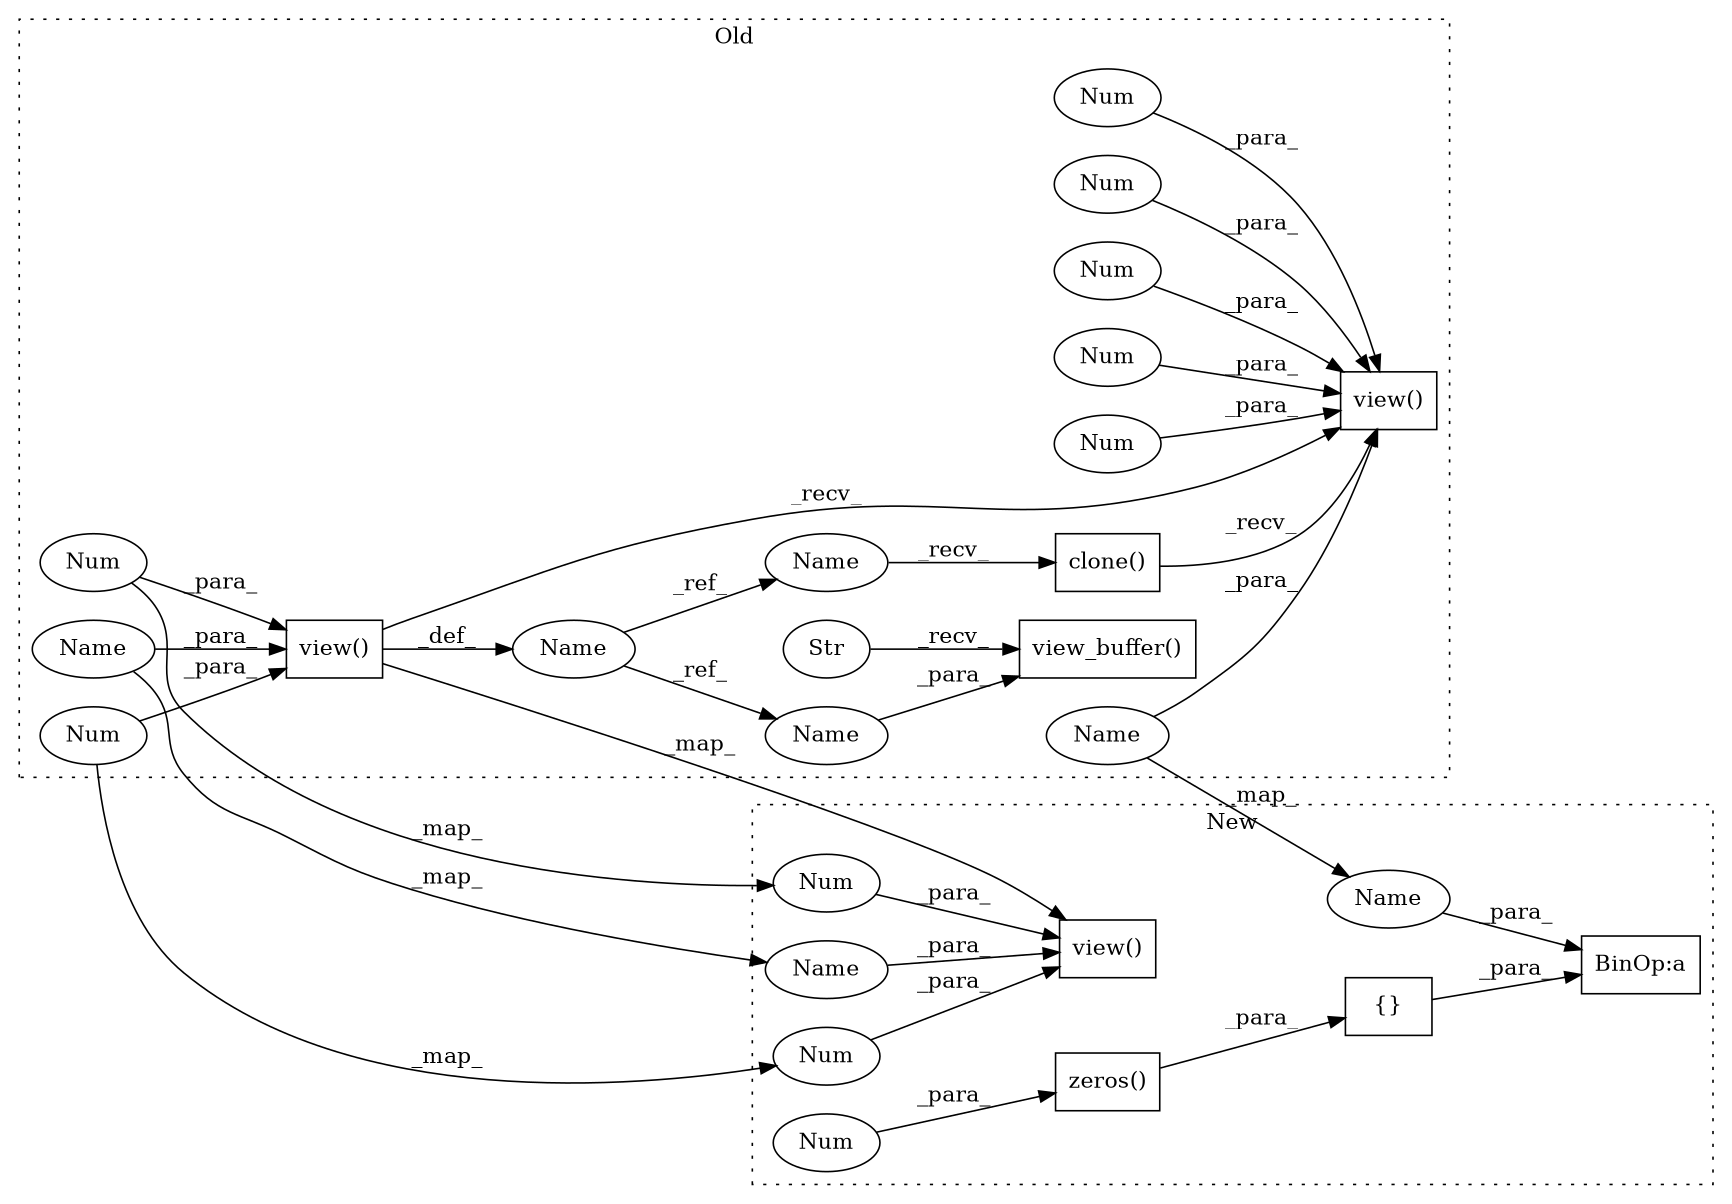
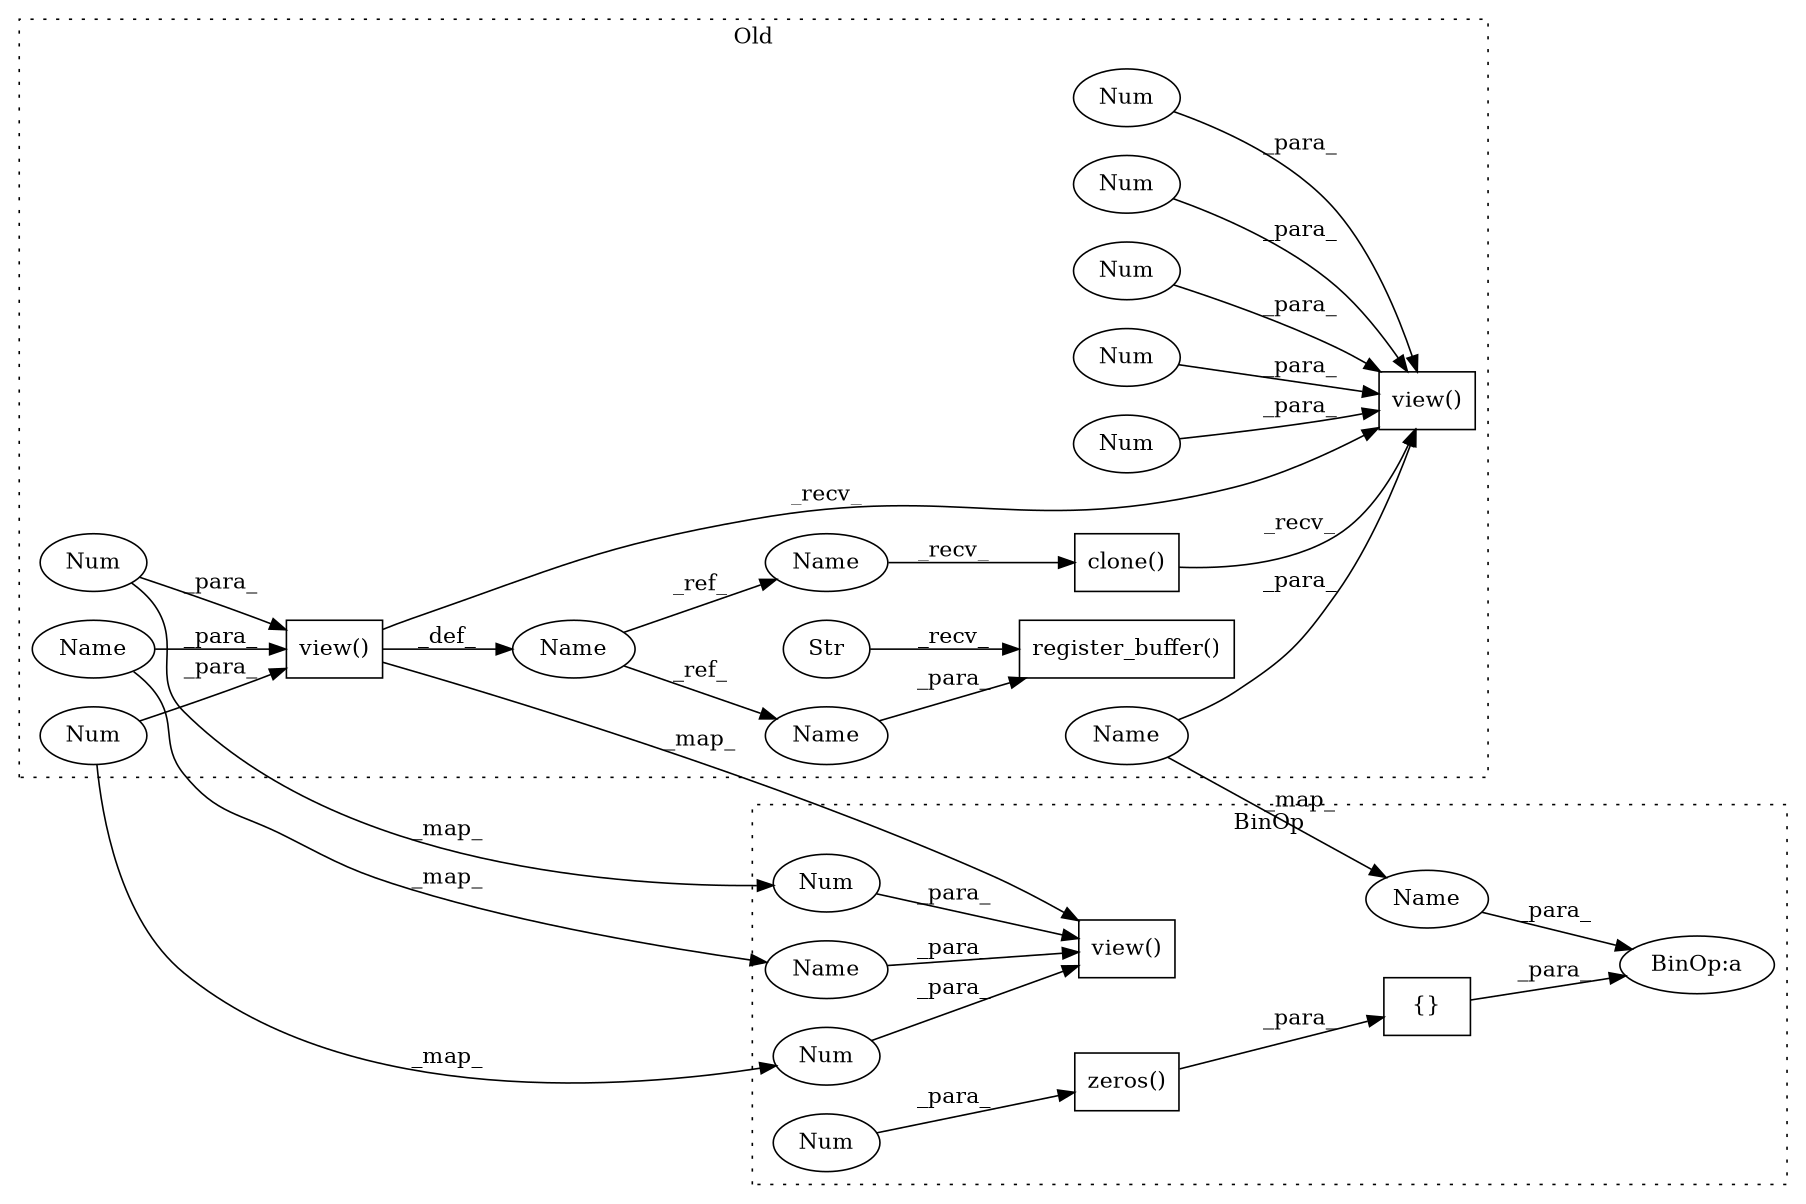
node "view_buffer()": label "view_buffer()" -> "register_buffer()"
cluster "New": label "New" -> "BinOp"
node "BinOp:a": shape box -> ellipse
